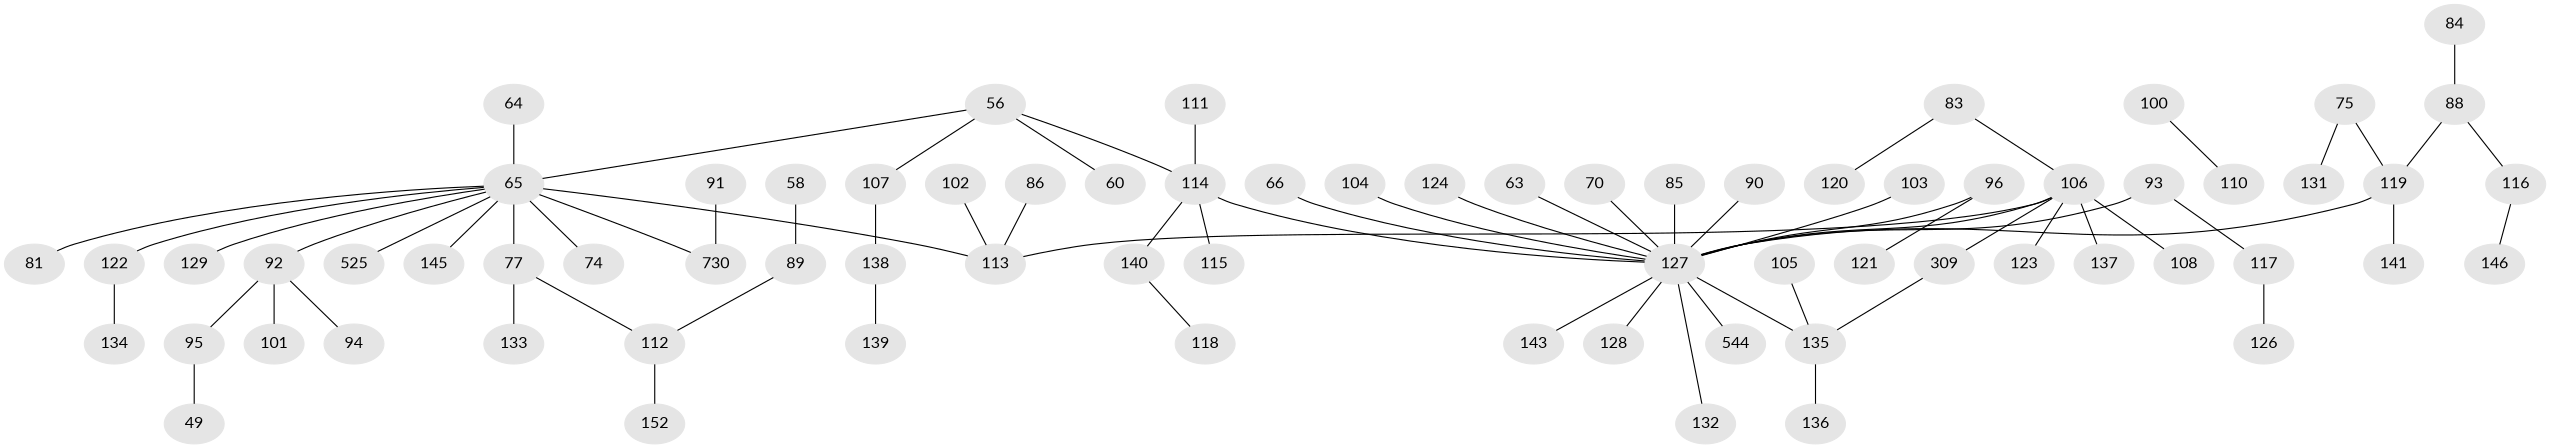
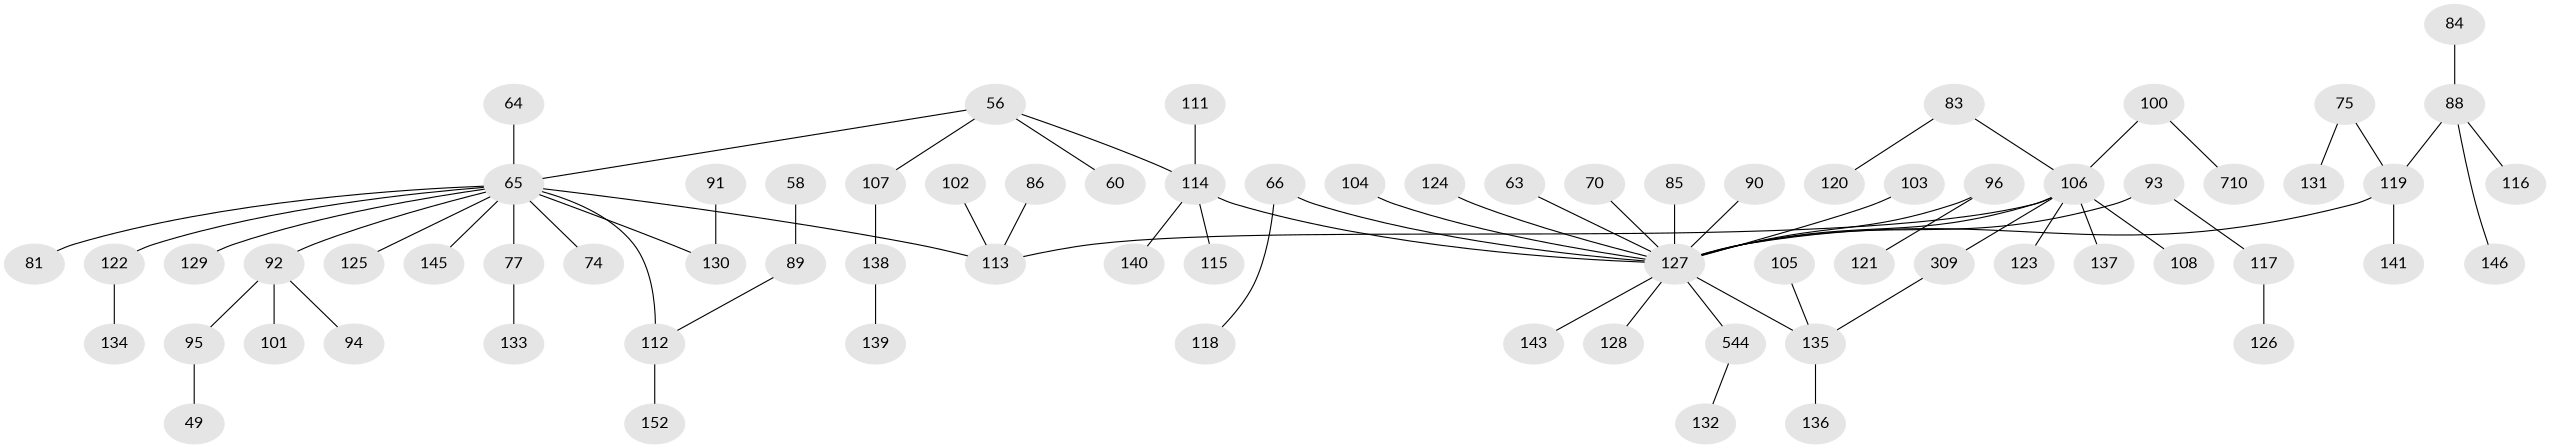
edge "100" -- "106": added
node "110": label "110" -> "710"
edge "116" -- "146": now "88" -- "146"
node "525": label "525" -> "125"
node "730": label "730" -> "130"
edge "77" -- "112": now "65" -- "112"
edge "140" -- "118": now "66" -- "118"
edge "127" -- "132": now "544" -- "132"
